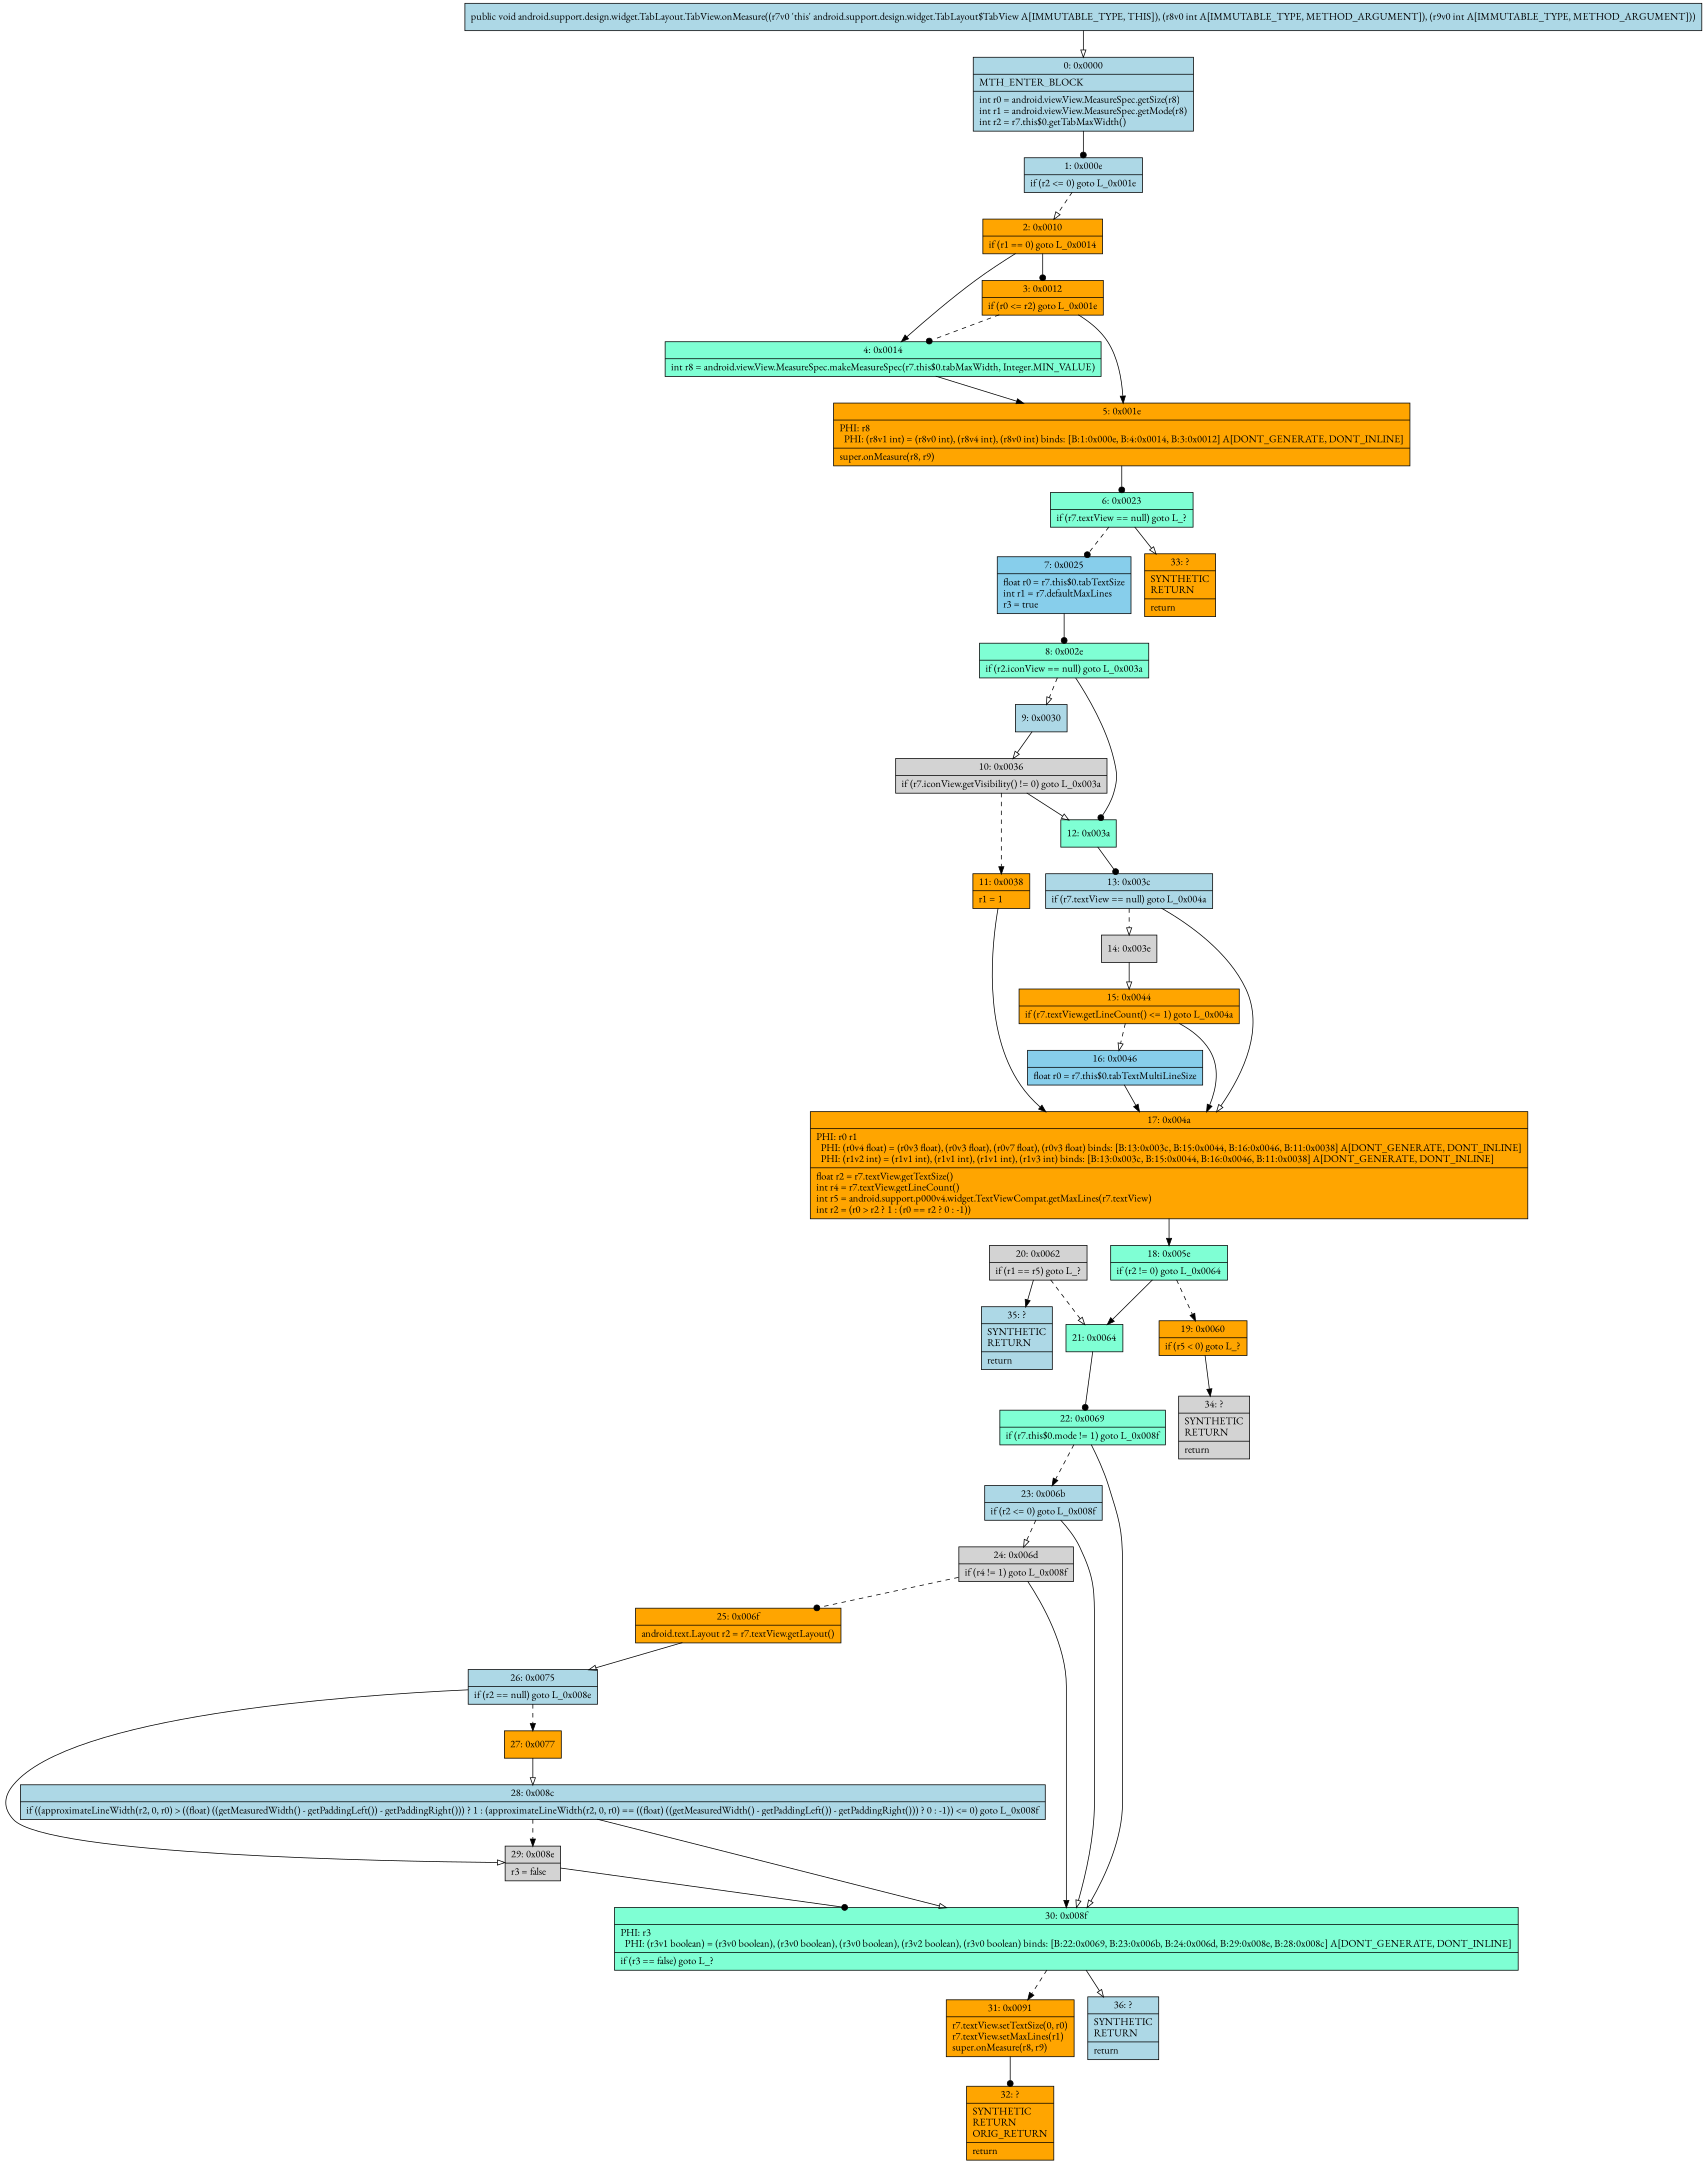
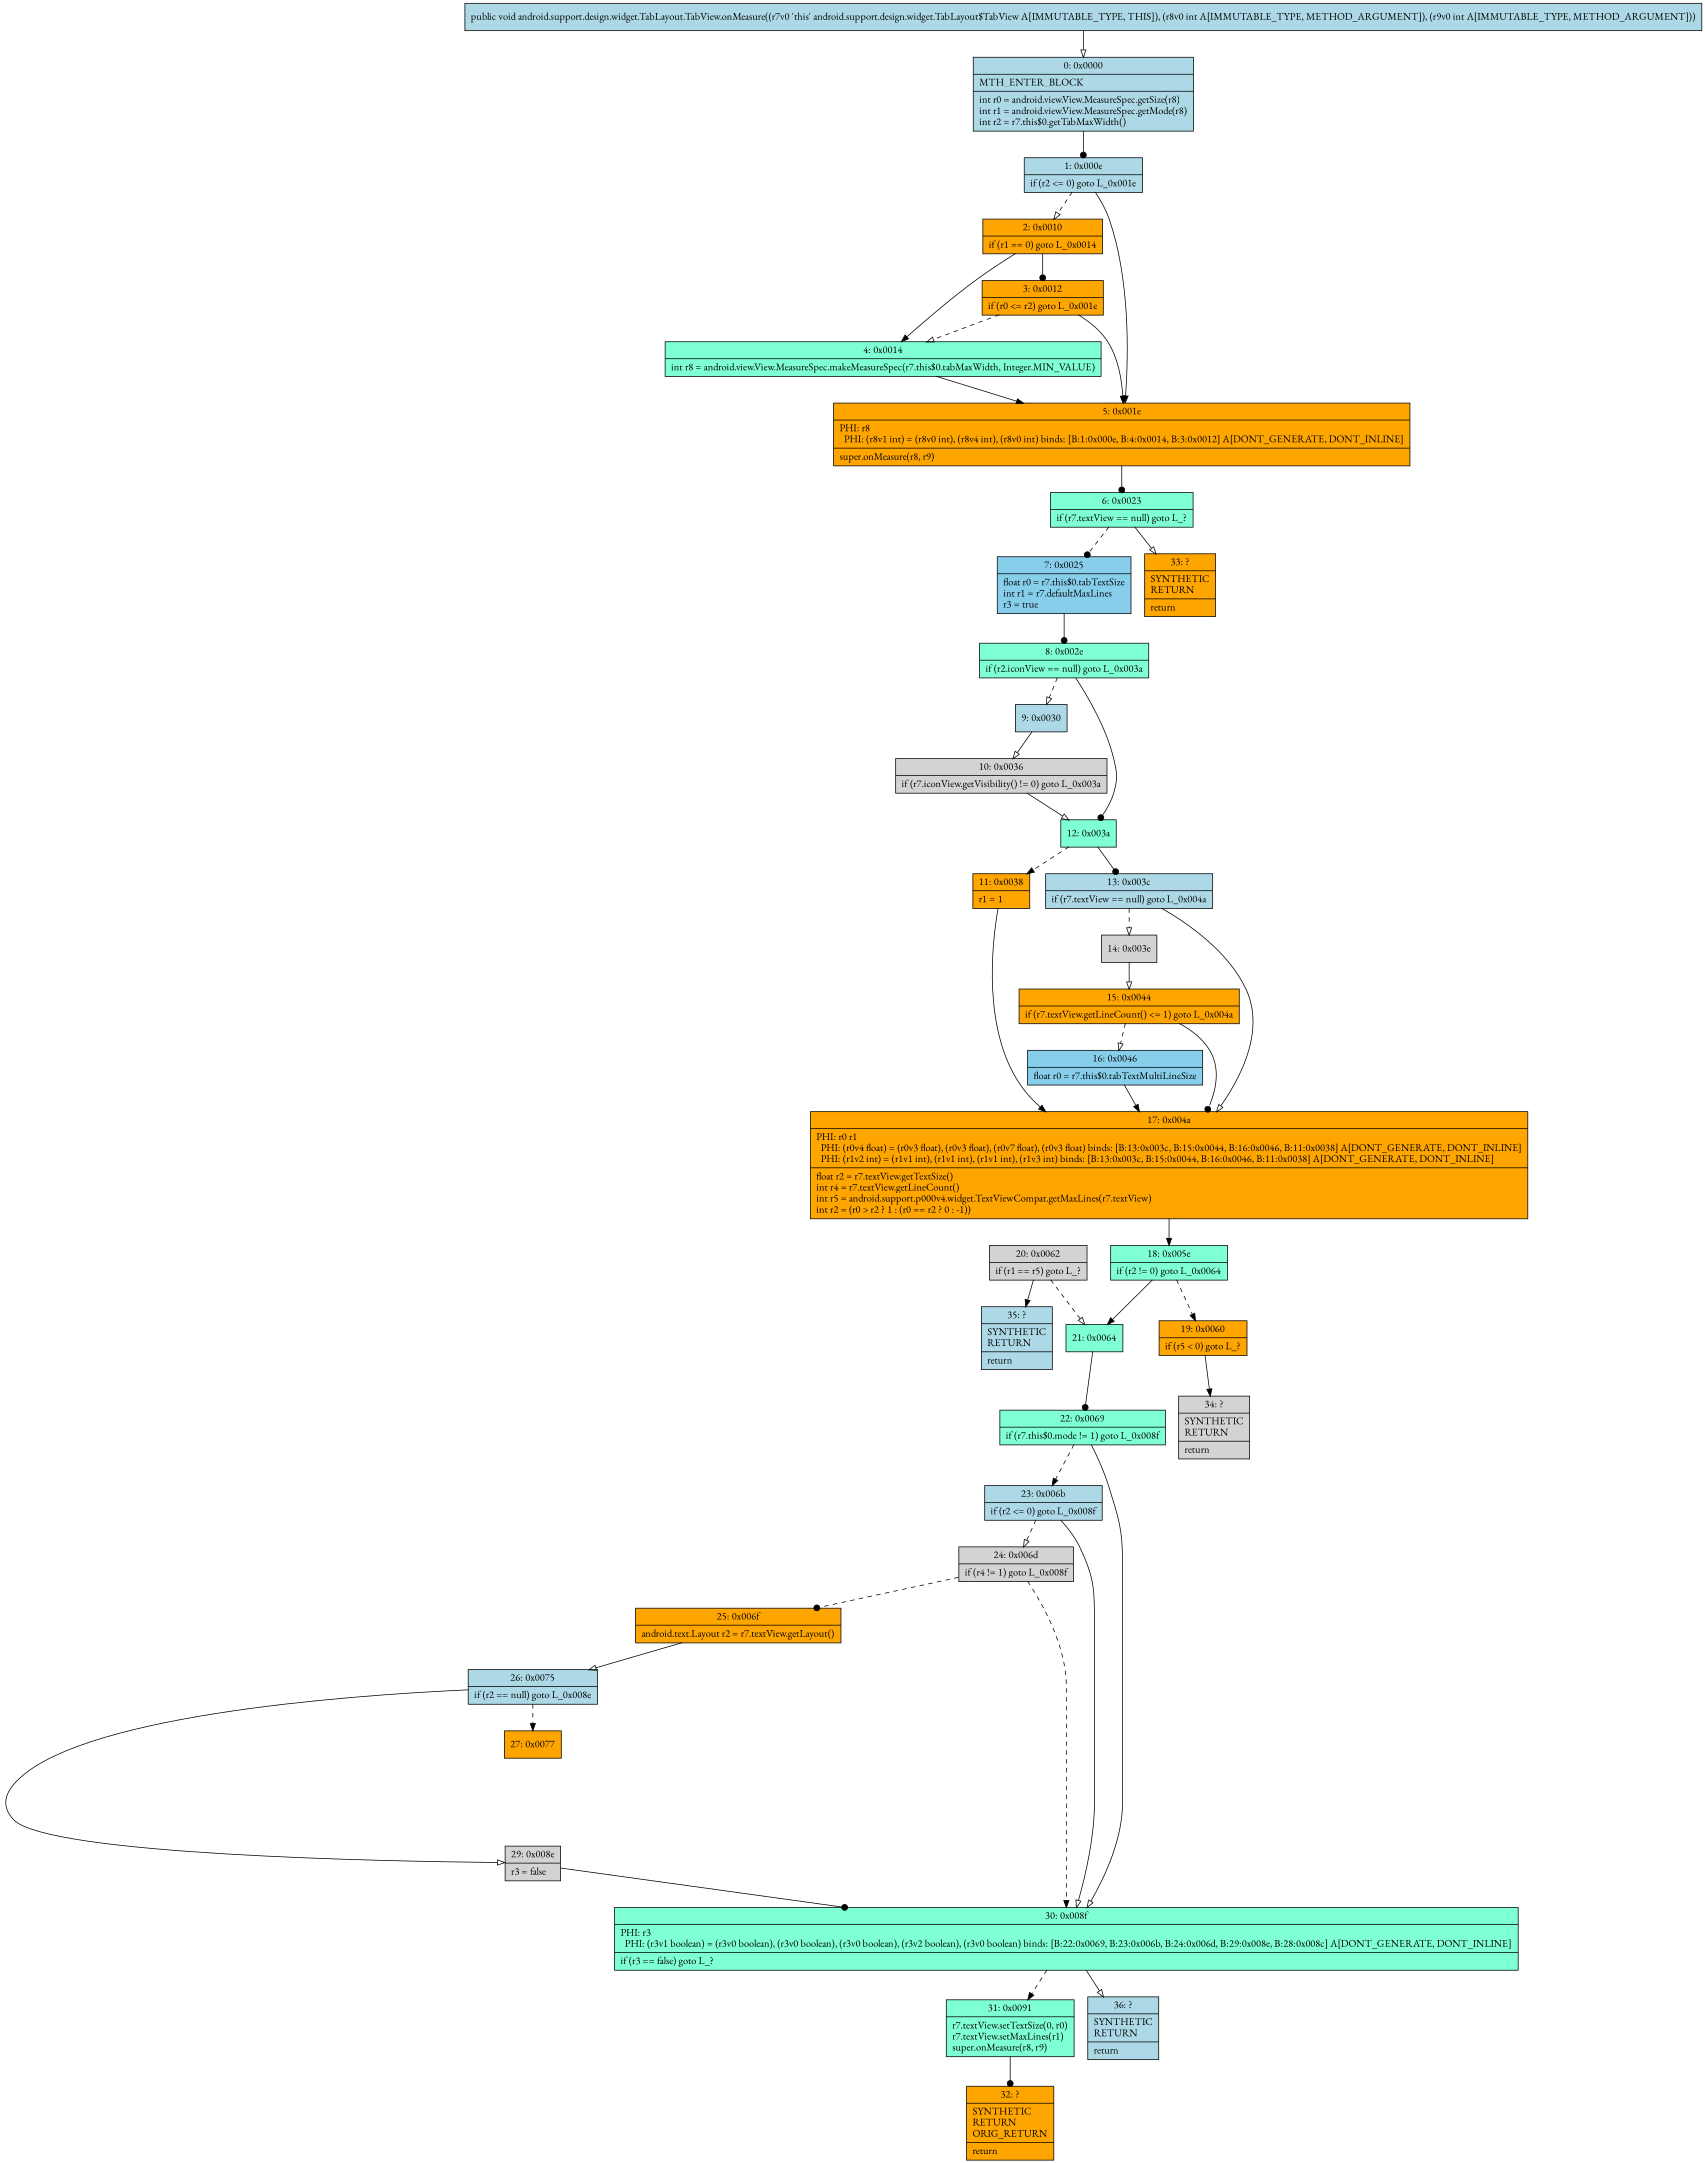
edge "1: 0x000e" -> "5: 0x001e": added
edge "3: 0x0012" -> "4: 0x0014": arrowhead dot -> onormal
edge "10: 0x0036" -> "11: 0x0038": now "12: 0x003a" -> "11: 0x0038"
edge "15: 0x0044" -> "17: 0x004a": arrowhead normal -> dot
edge "24: 0x006d" -> "30: 0x008f": style solid -> dashed
node "28: 0x008c": removed
node "31: 0x0091": fillcolor orange -> aquamarine
